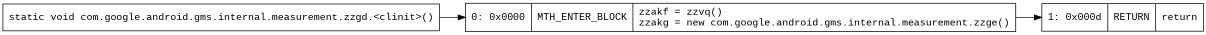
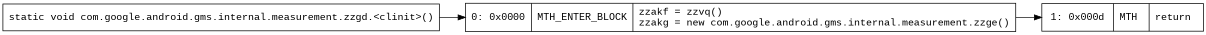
node "1: 0x000d": text "RETURN" -> "MTH"
